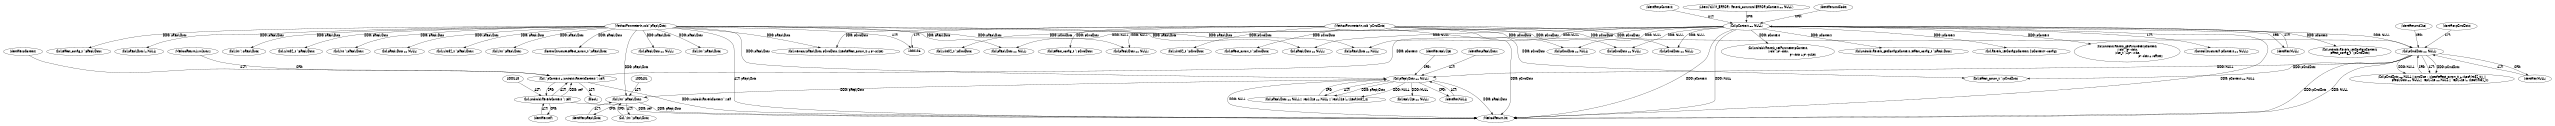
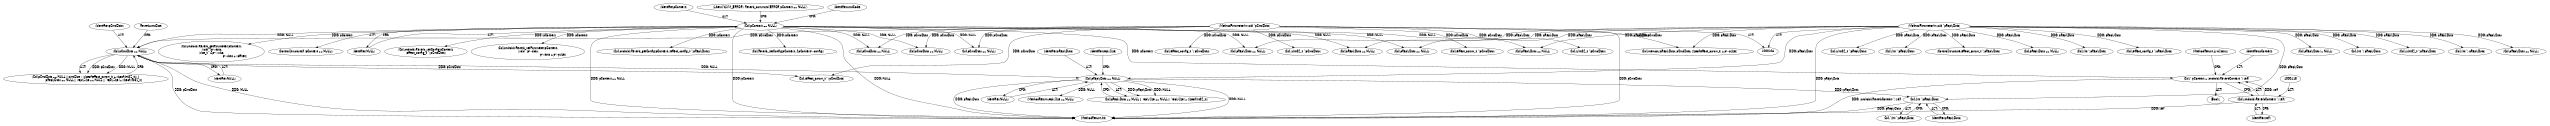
node "(Identifier,cmdSize)": label "(Identifier,cmdSize)" -> "(Reverb,cmdSize)"
node "1000431": removed
edge "(MethodParameterIn,void *pReplyData)" -> "(MethodReturn,int)": label "AST: pReplyData" -> "DDG: pReplyData"
node "(Call,replySize == NULL)": label "(Call,replySize == NULL)" -> "(MethodReturn,replySize == NULL)"
